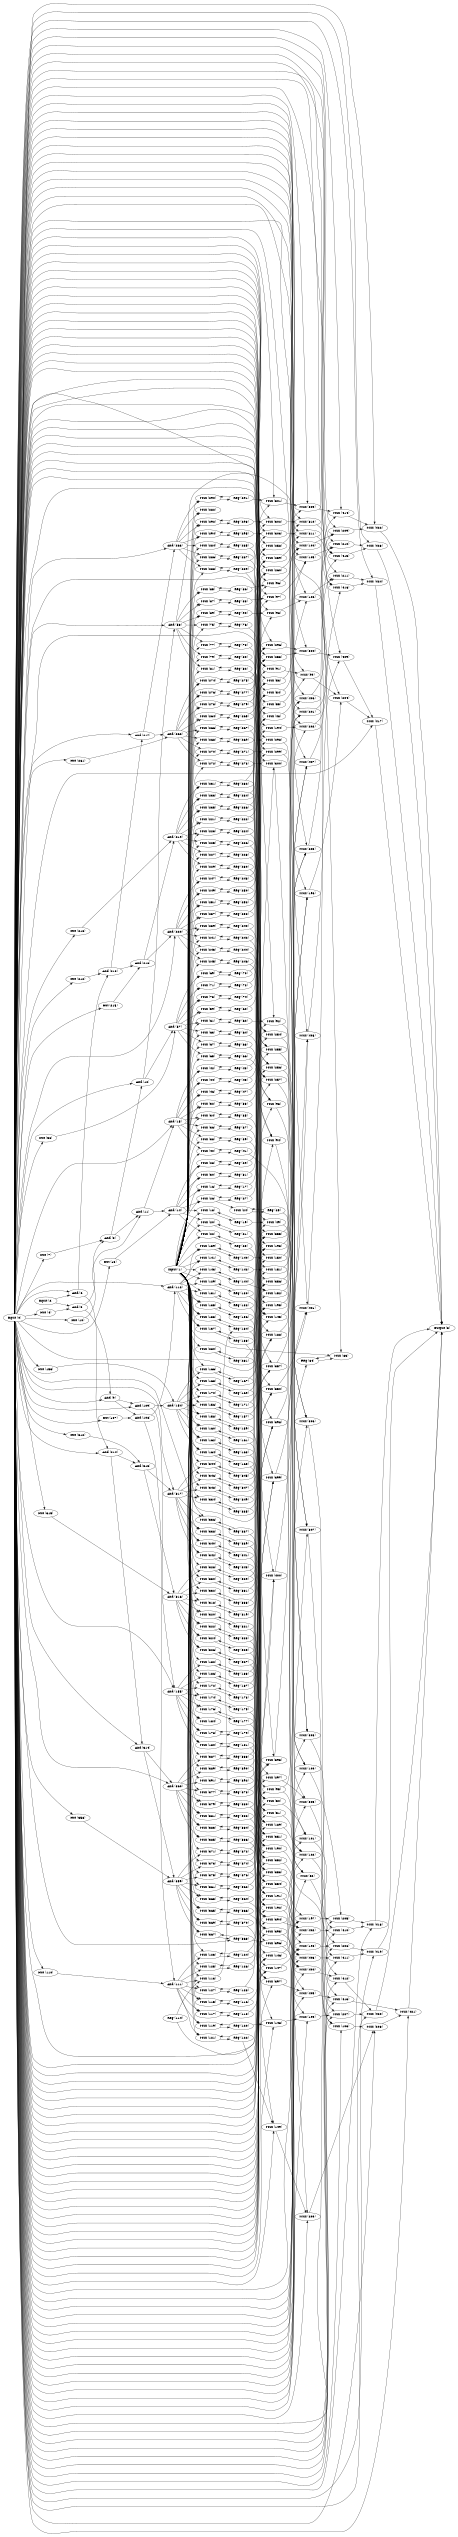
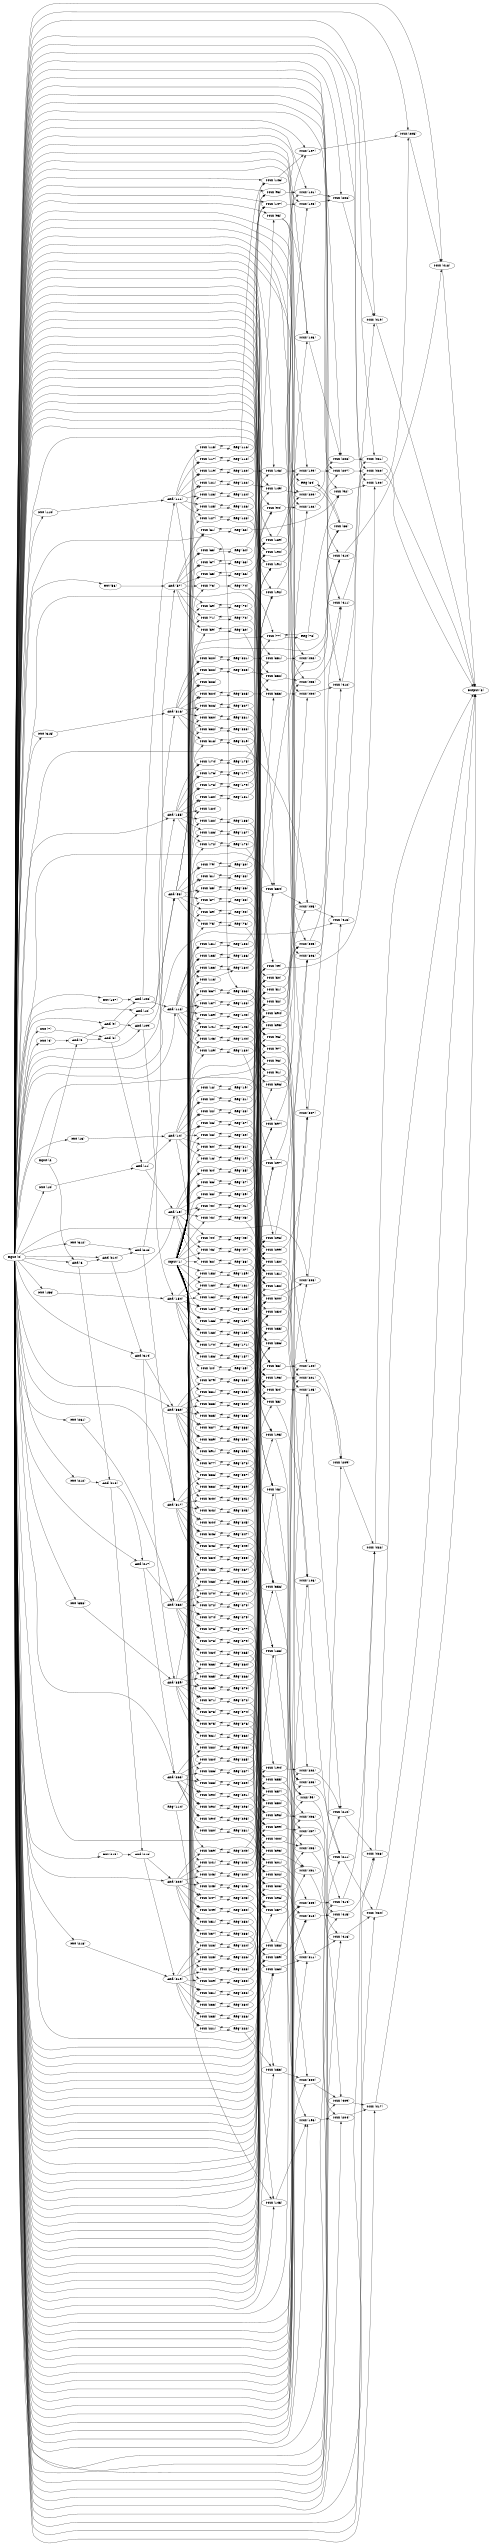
edge "Reg (74)" -> "Mux (73)": now "Reg (74)" -> "Mux (77)"
edge "Mux (26)" -> "Mux (24)": now "And (14)" -> "Mux (24)"
node "Reg (329)": removed
node "Reg (283)": added
edge "And (263)" -> "Mux (280)": added
